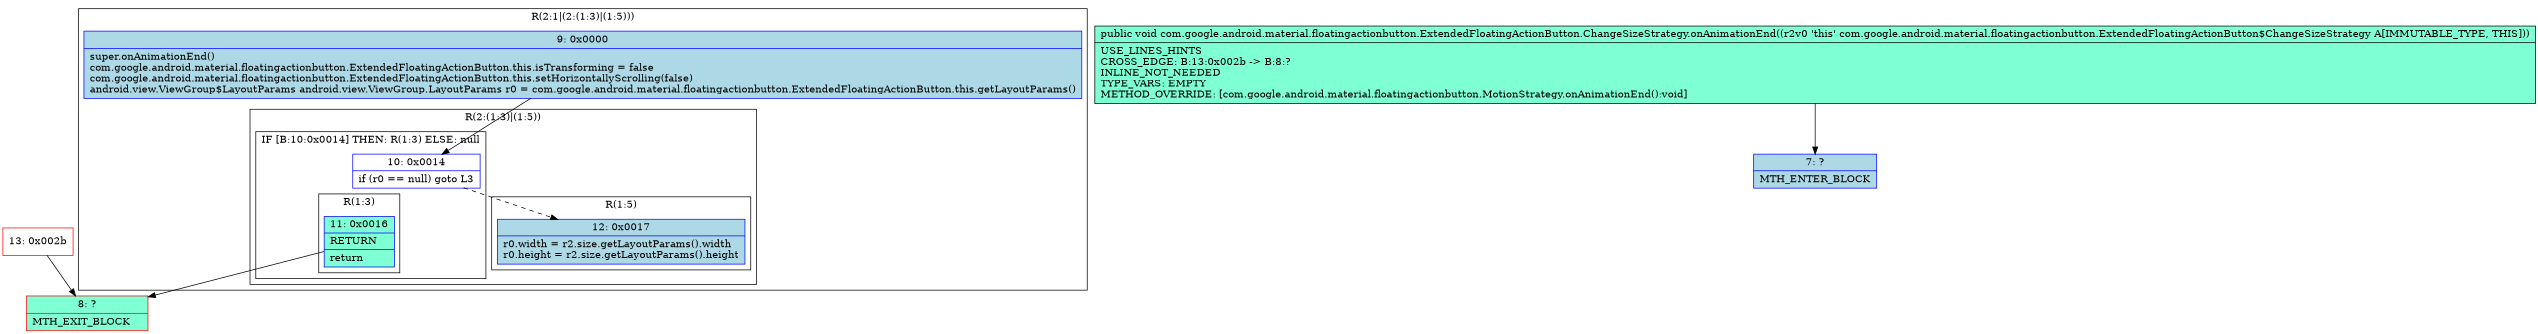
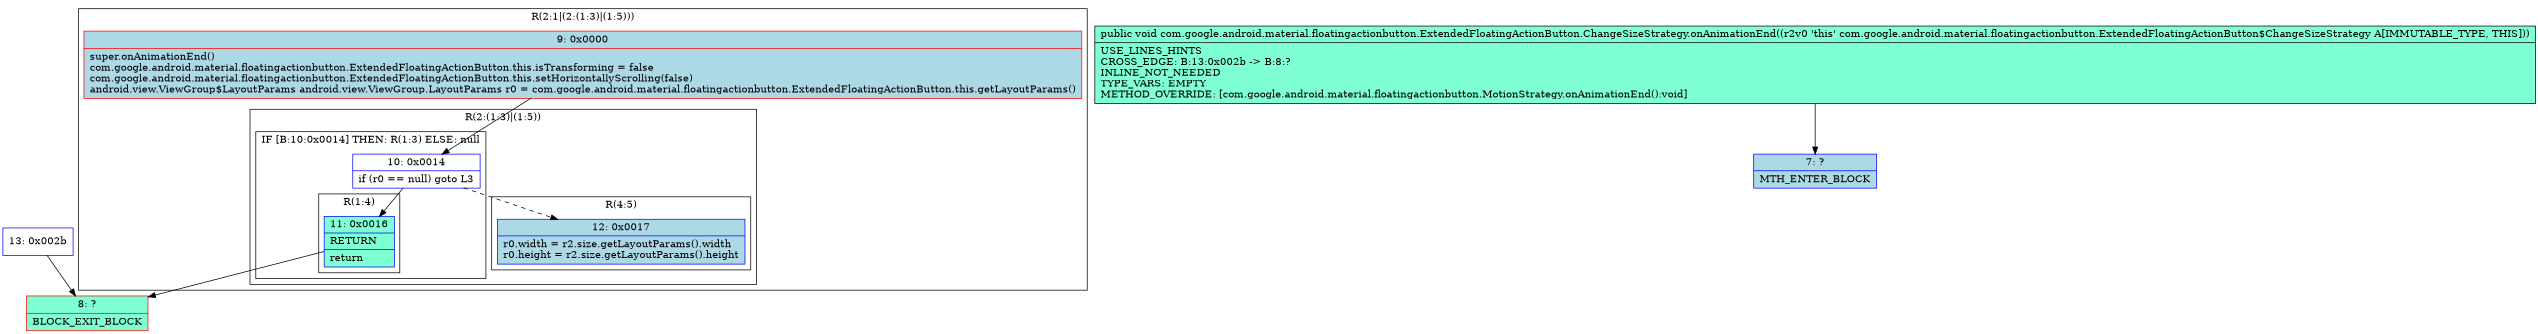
node "9: 0x0000": color blue -> red
edge "10: 0x0014" -> "11: 0x0016": added
cluster "R(1:3)": label "R(1:3)" -> "R(1:4)"
cluster "R(1:5)": label "R(1:5)" -> "R(4:5)"
node "13: 0x002b": color red -> blue
node "8: ?": text "MTH_EXIT_BLOCK" -> "BLOCK_EXIT_BLOCK"
